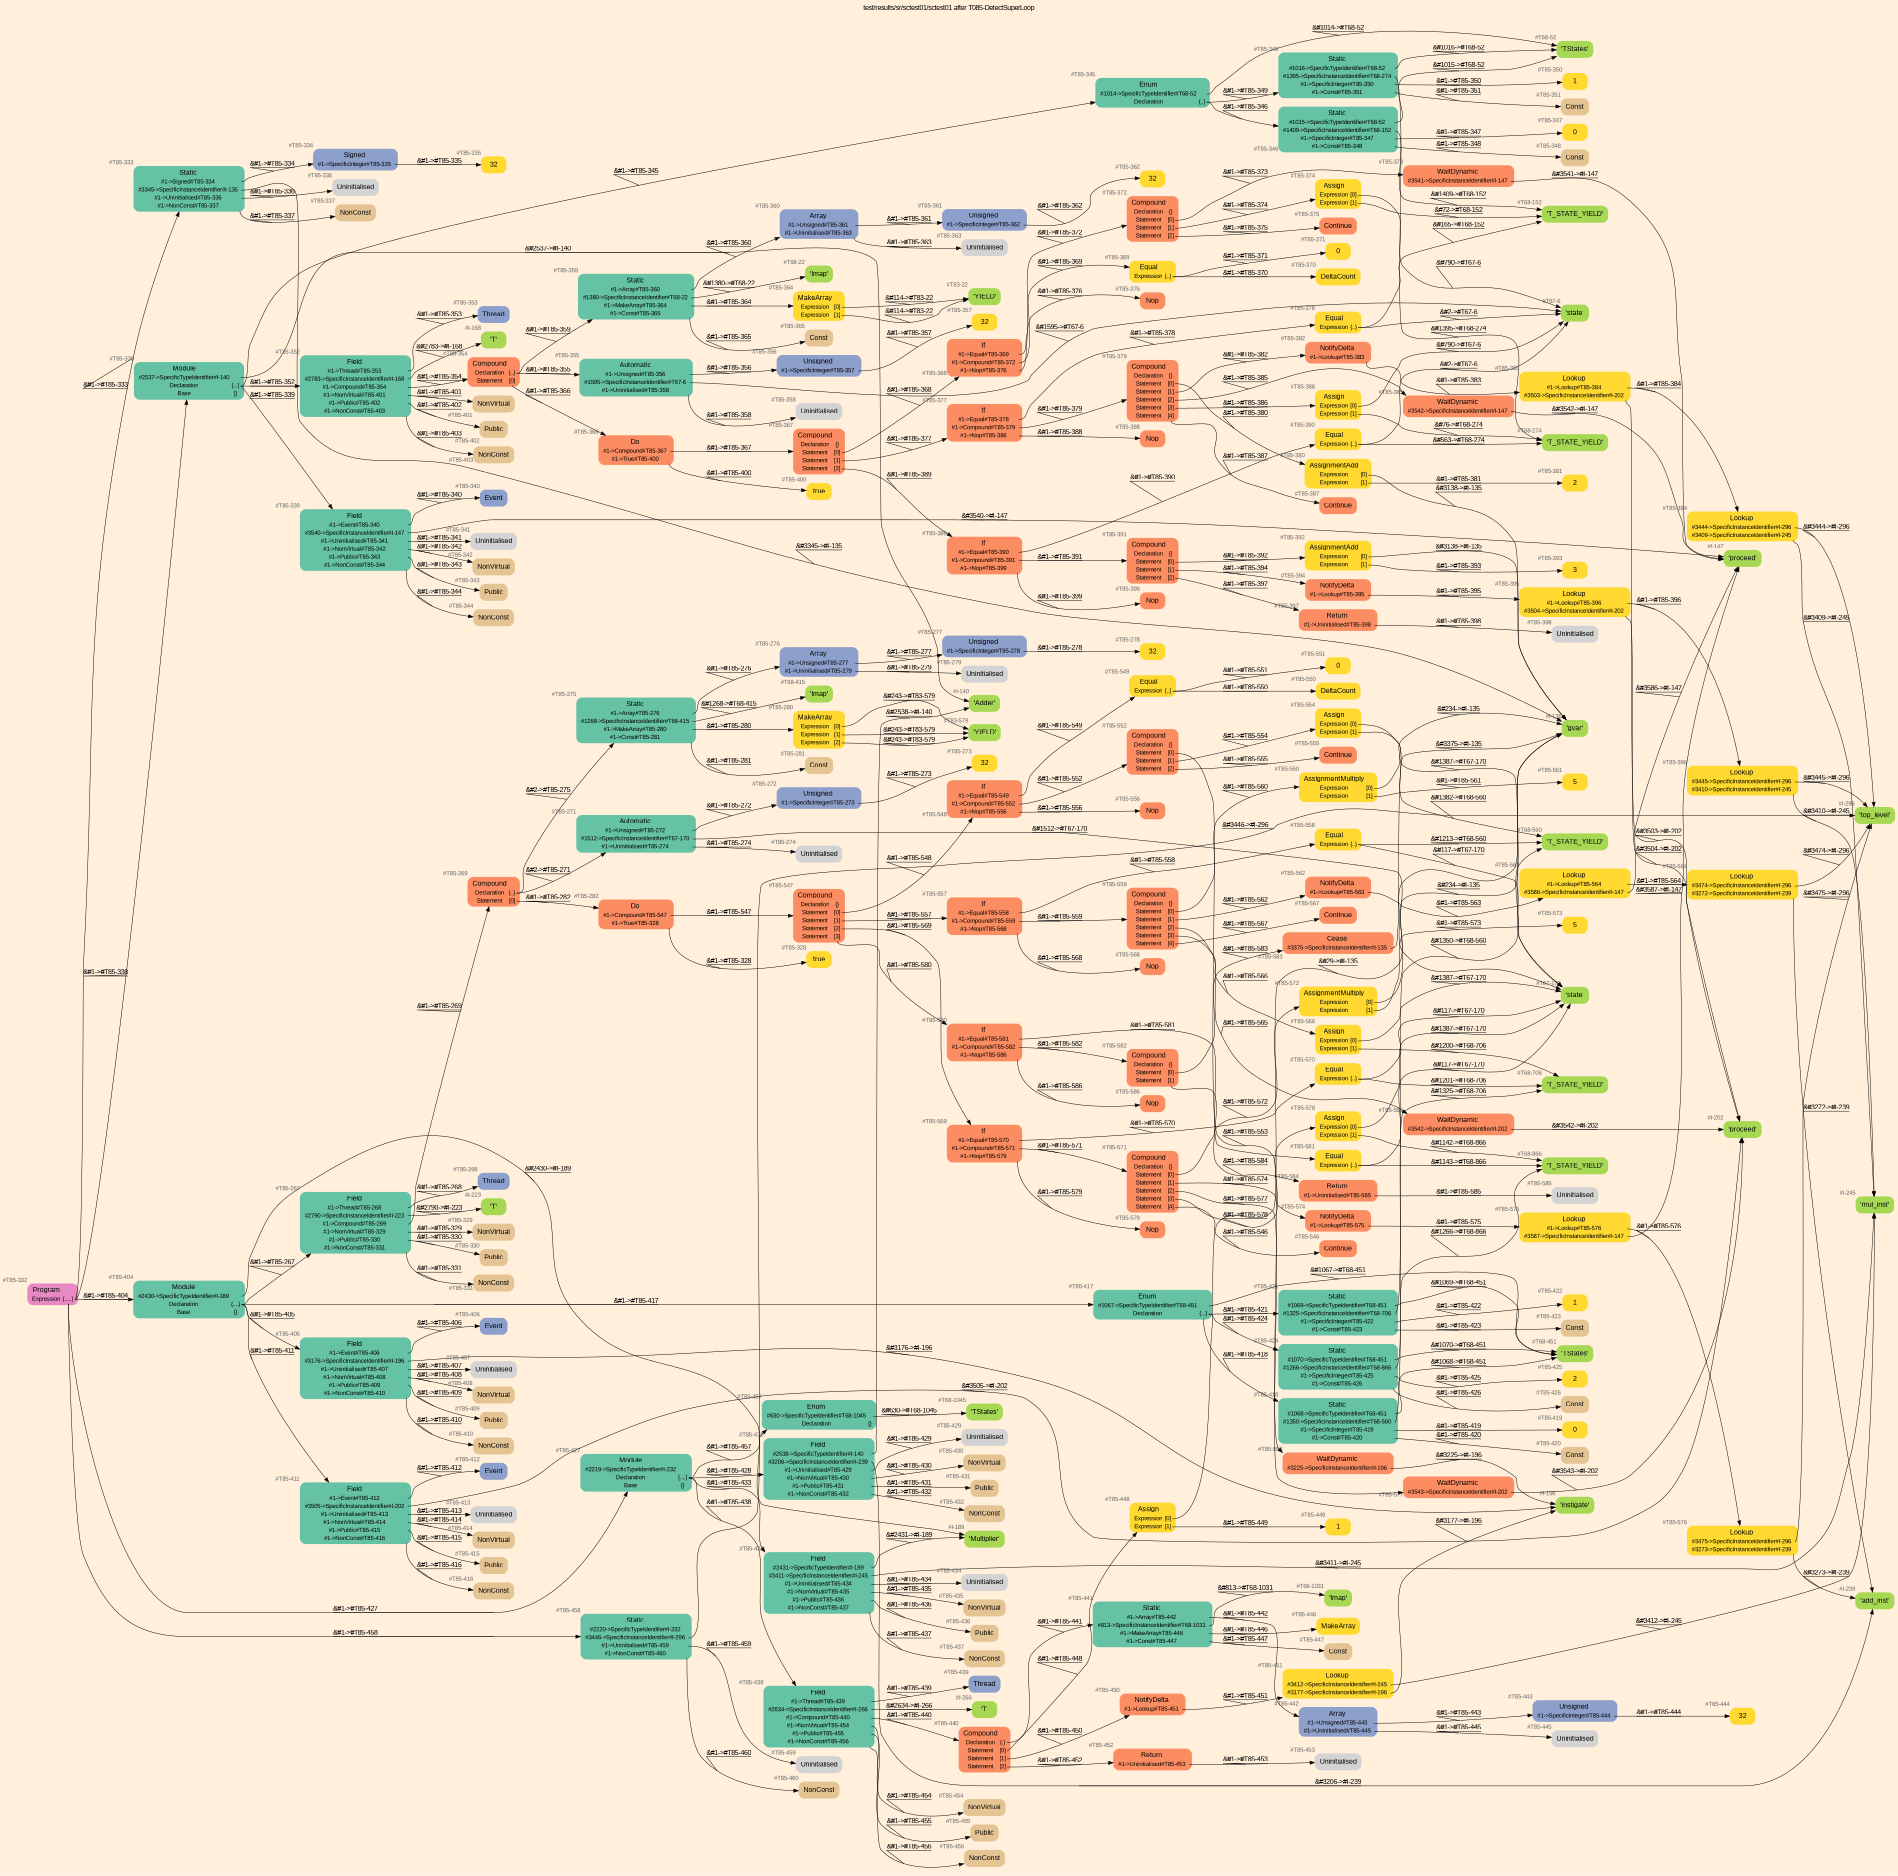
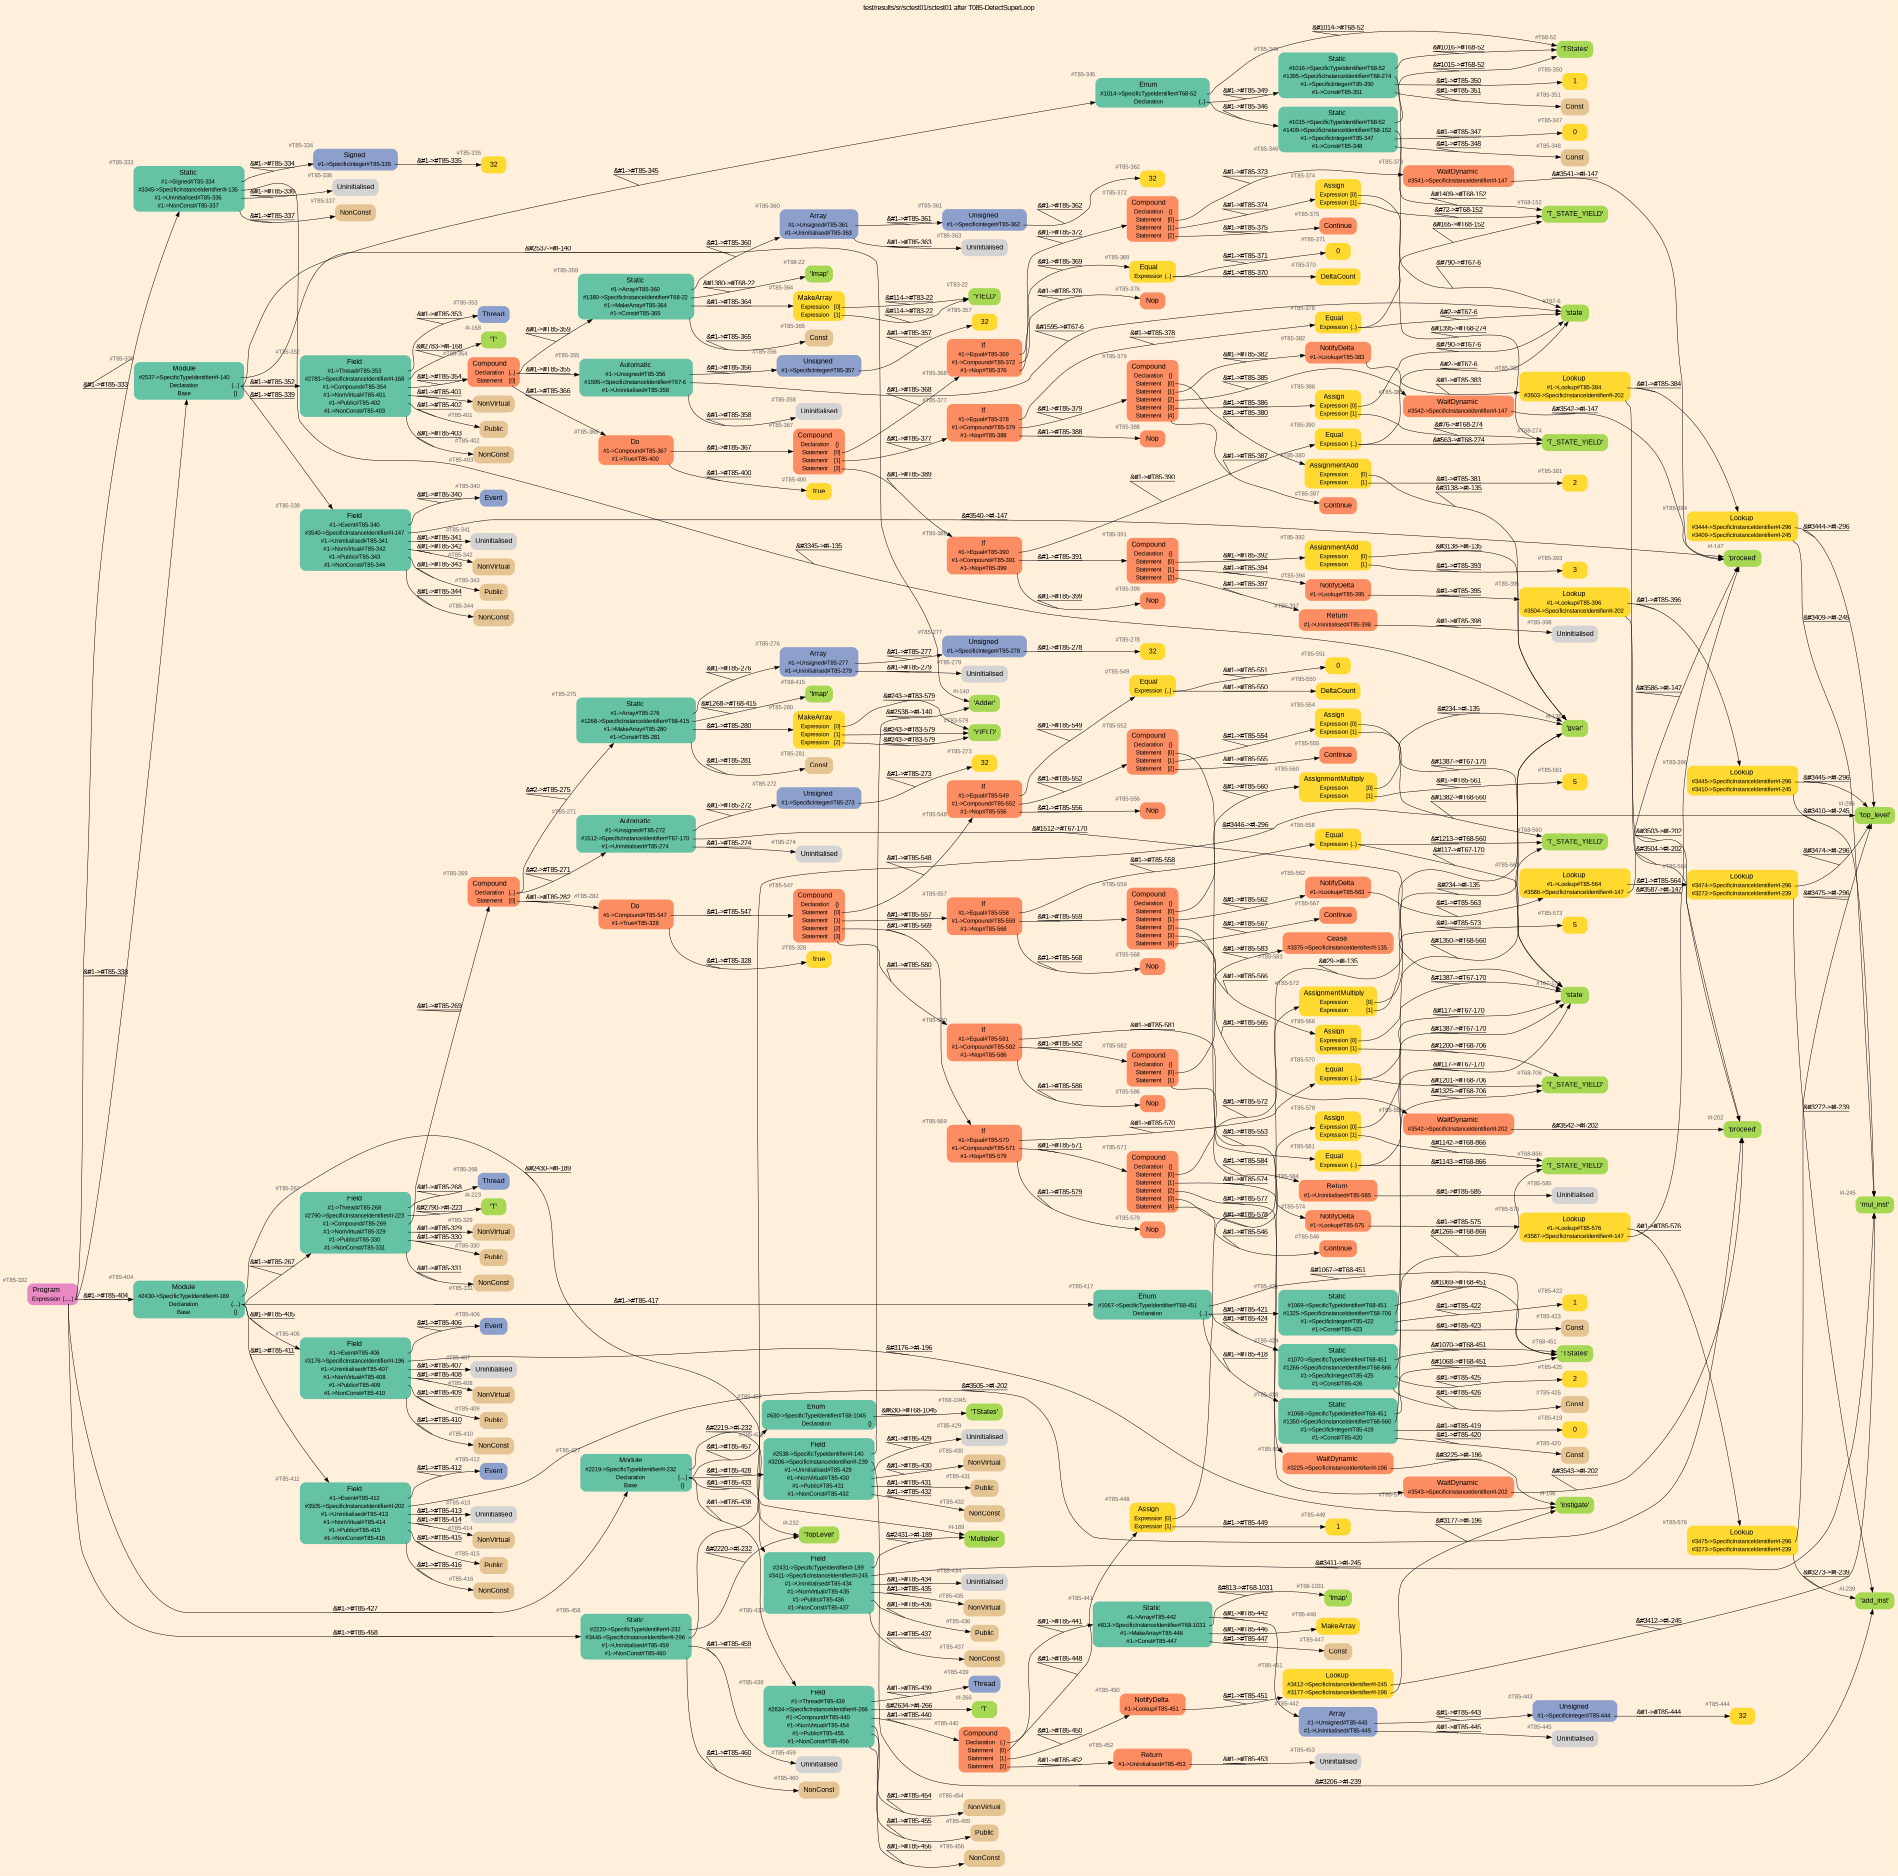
edge "Cease" -> "'gvar'": removed, label "&#3375->#I-135"
node "'TopLevel'": added
